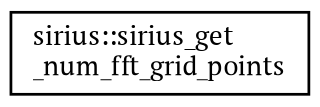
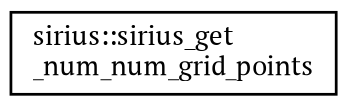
node "sirius::sirius_get _num_fft_grid_points": label "sirius::sirius_get _num_fft_grid_points" -> "sirius::sirius_get _num_num_grid_points"
